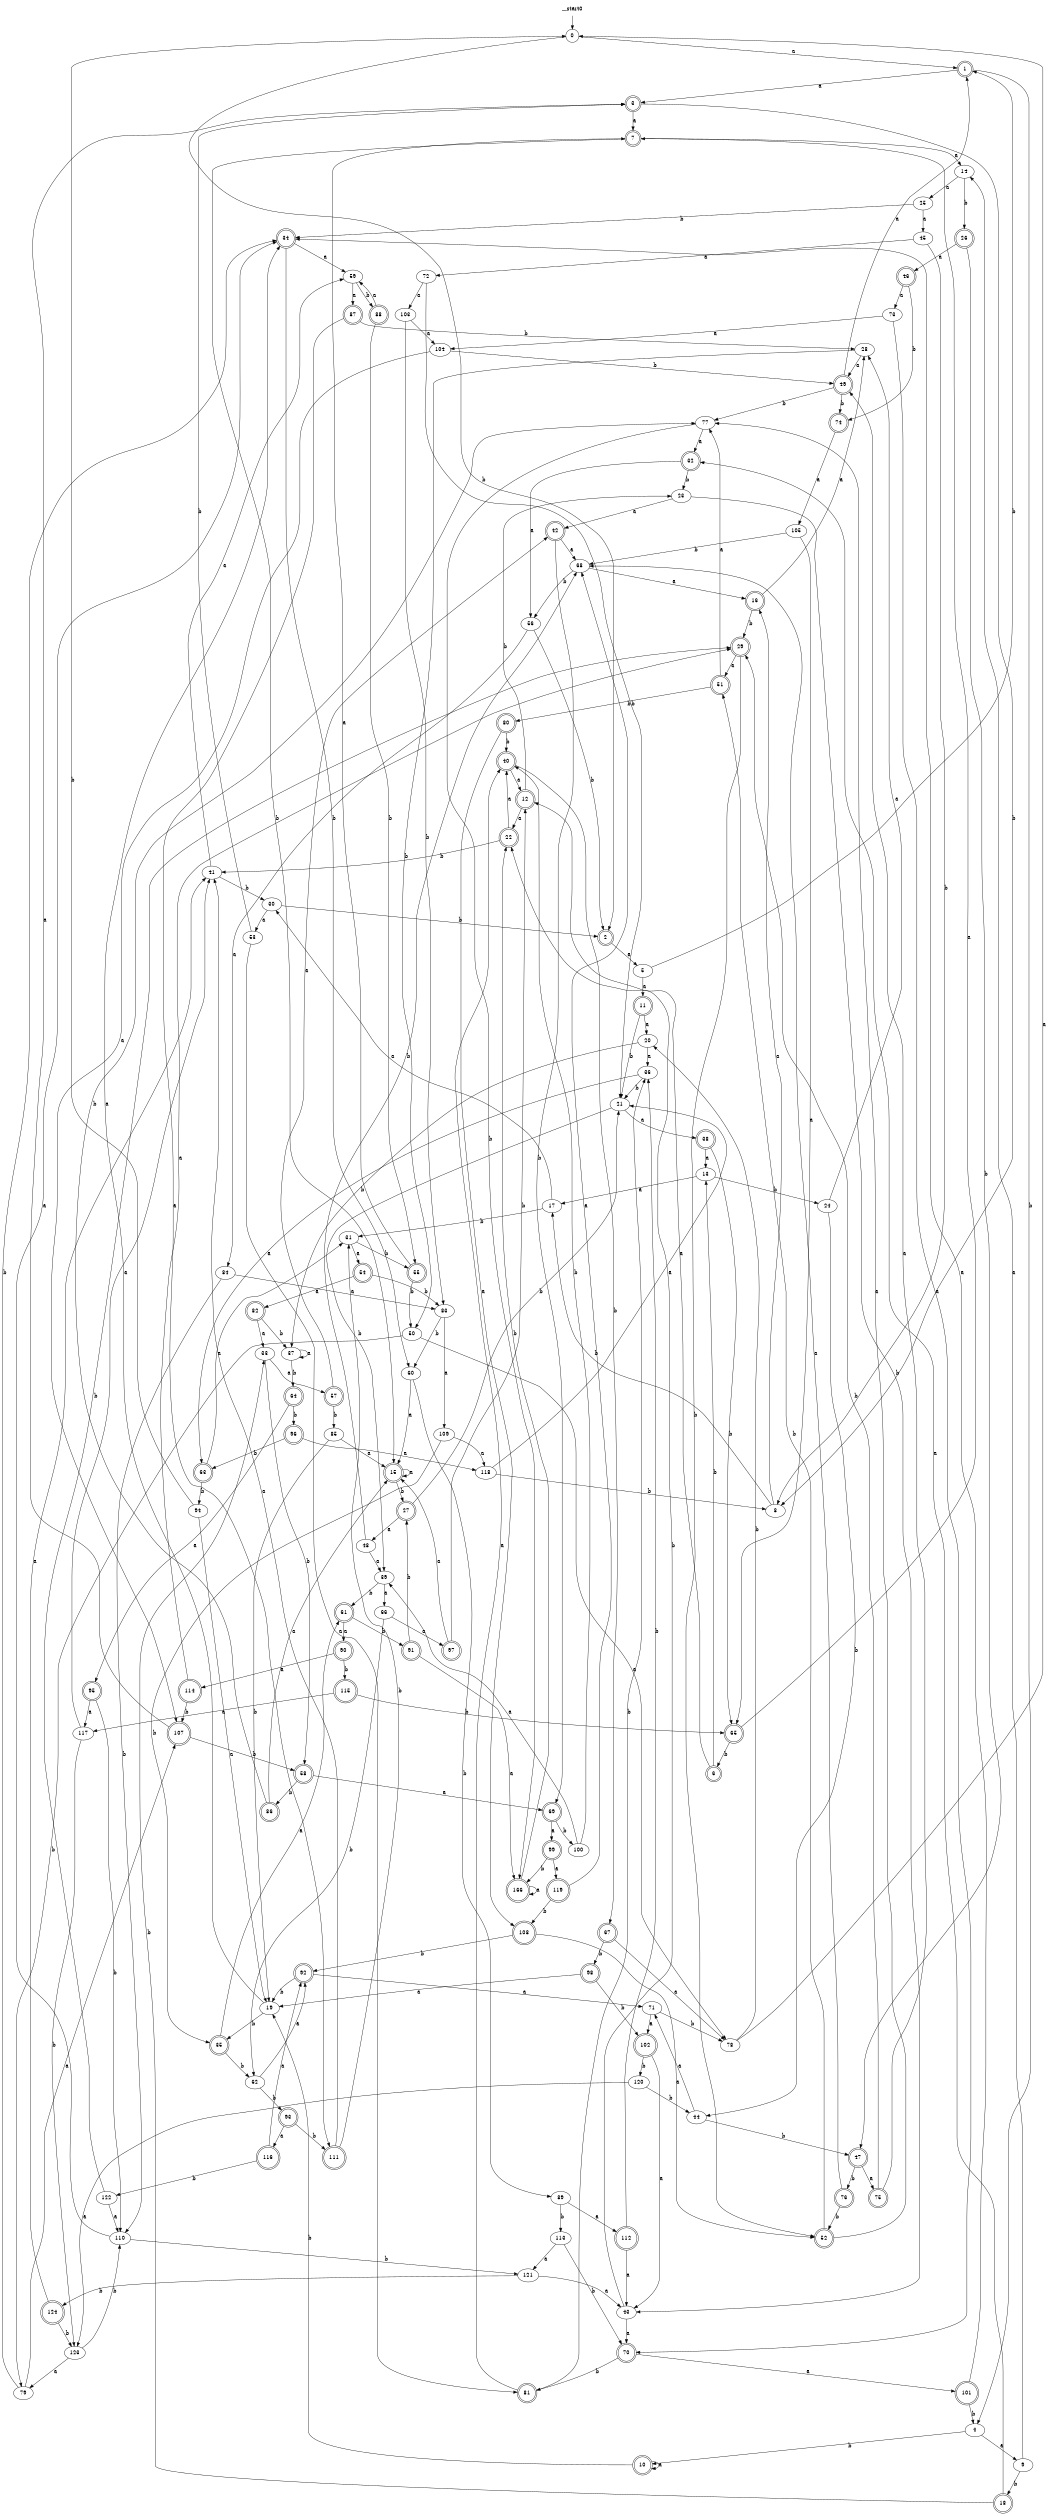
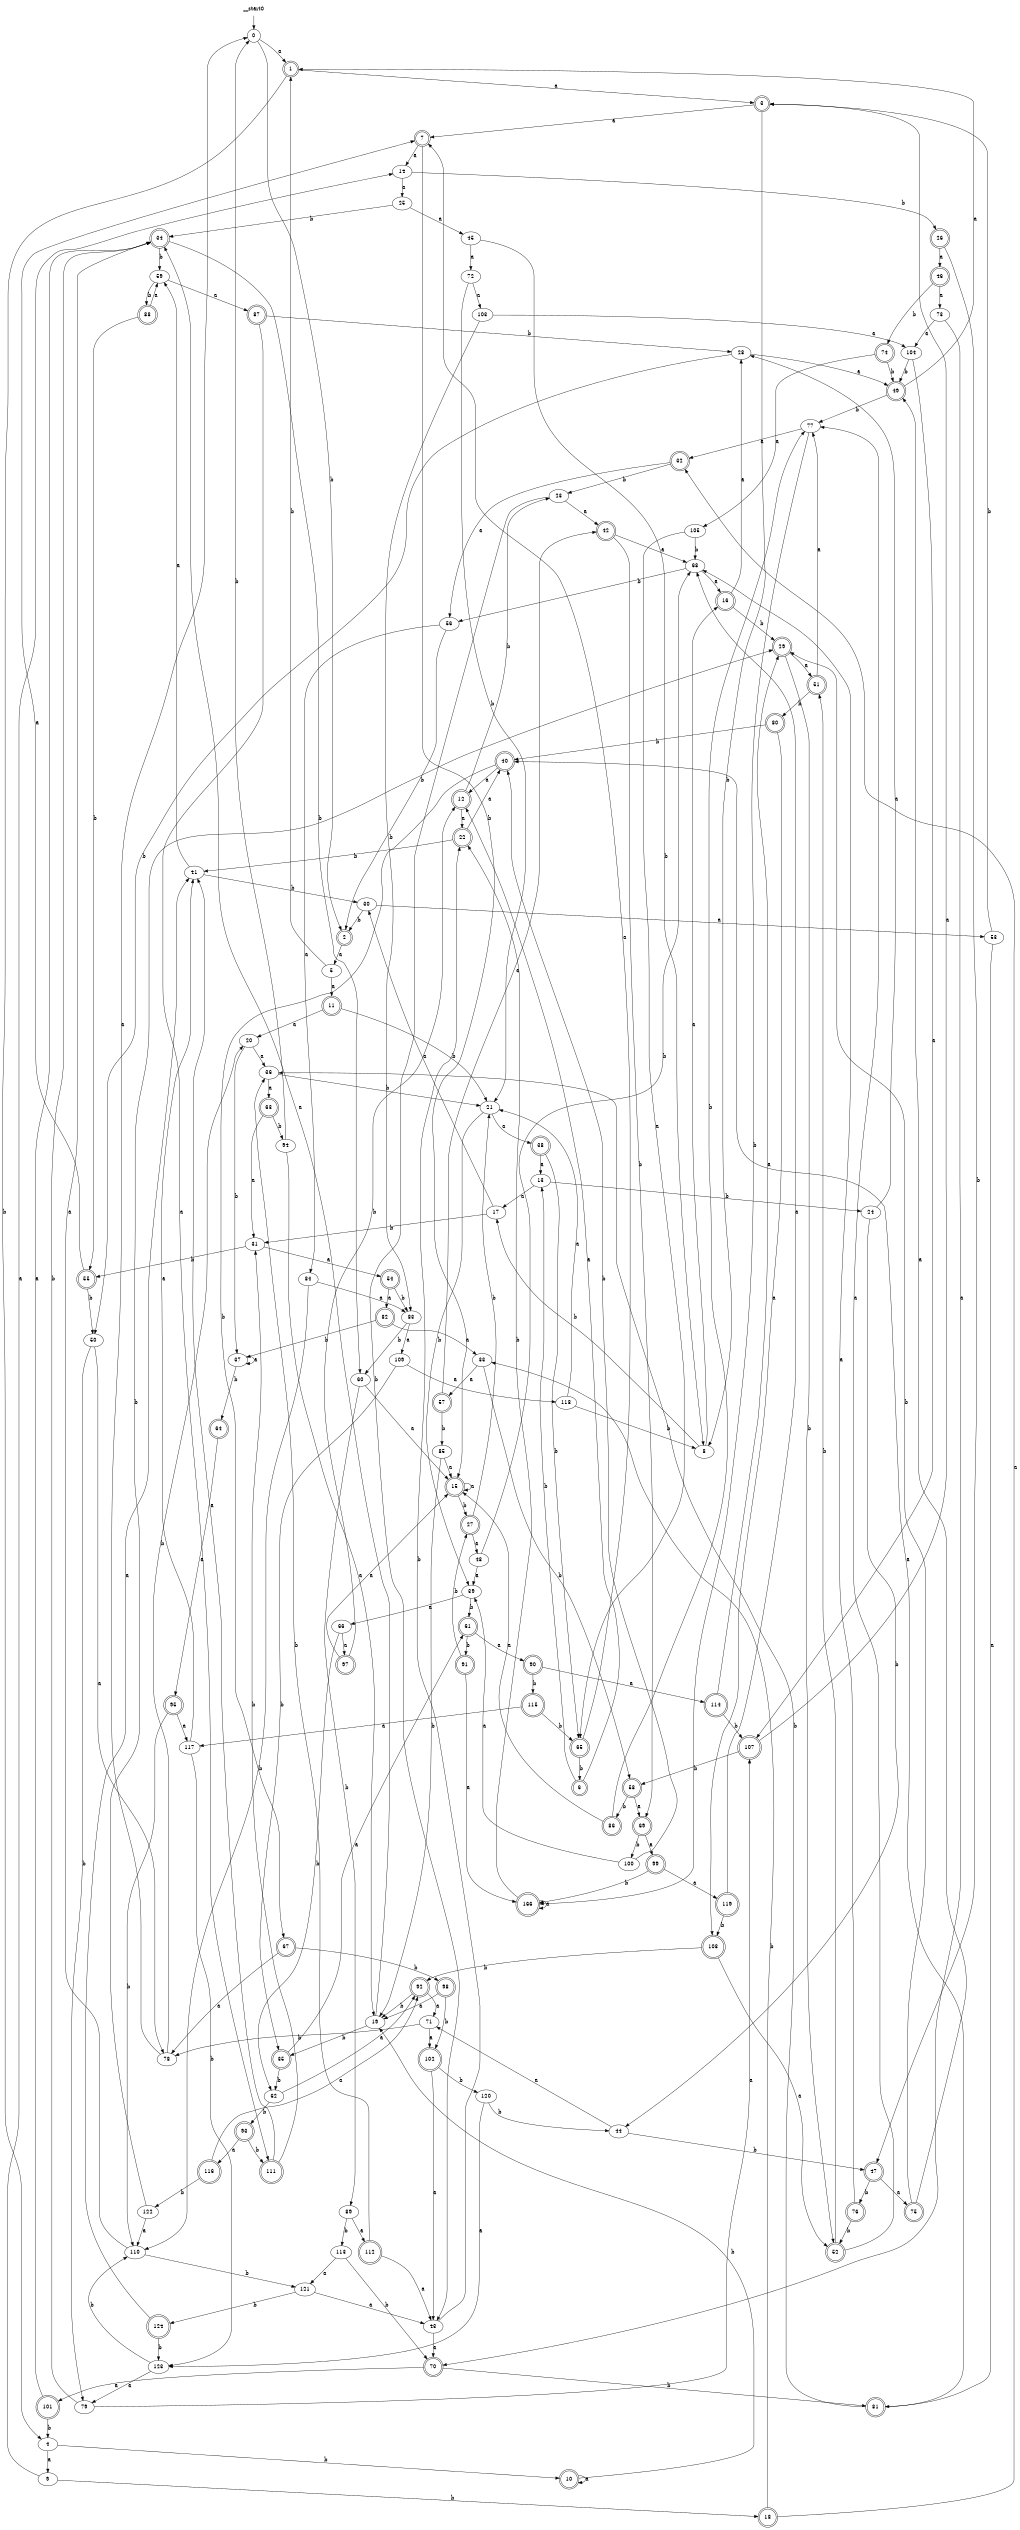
edge "34" -> "59": label "a" -> "b"
edge "49" -> "74": reversed
node "96": removed
